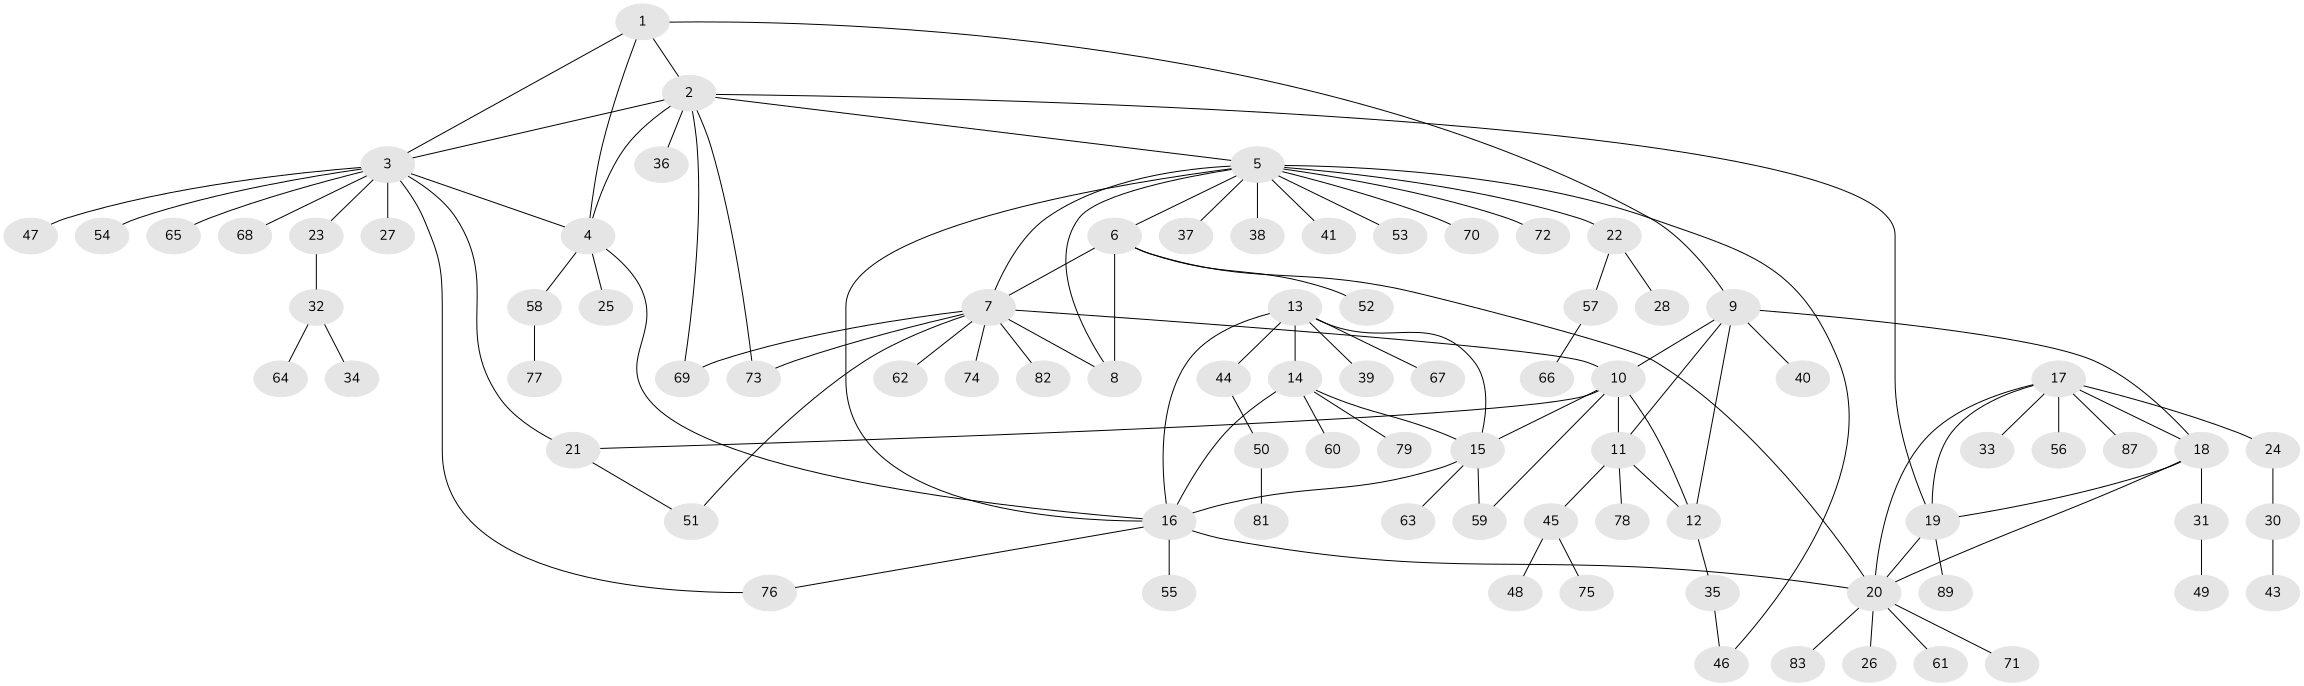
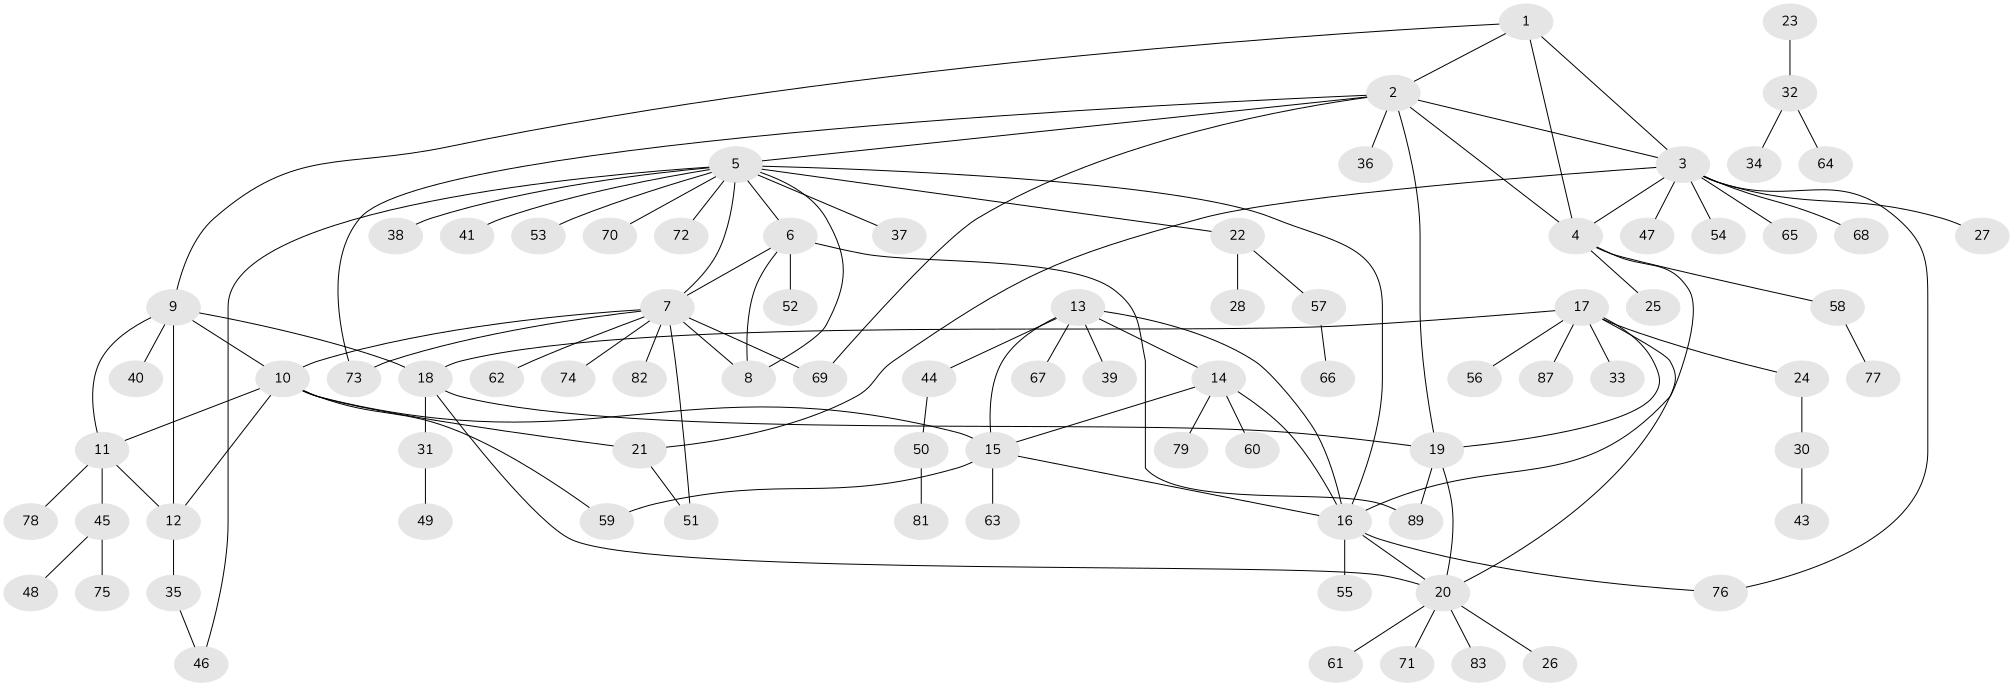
edge "3" -- "23": removed
edge "6" -- "20": now "6" -- "89"
